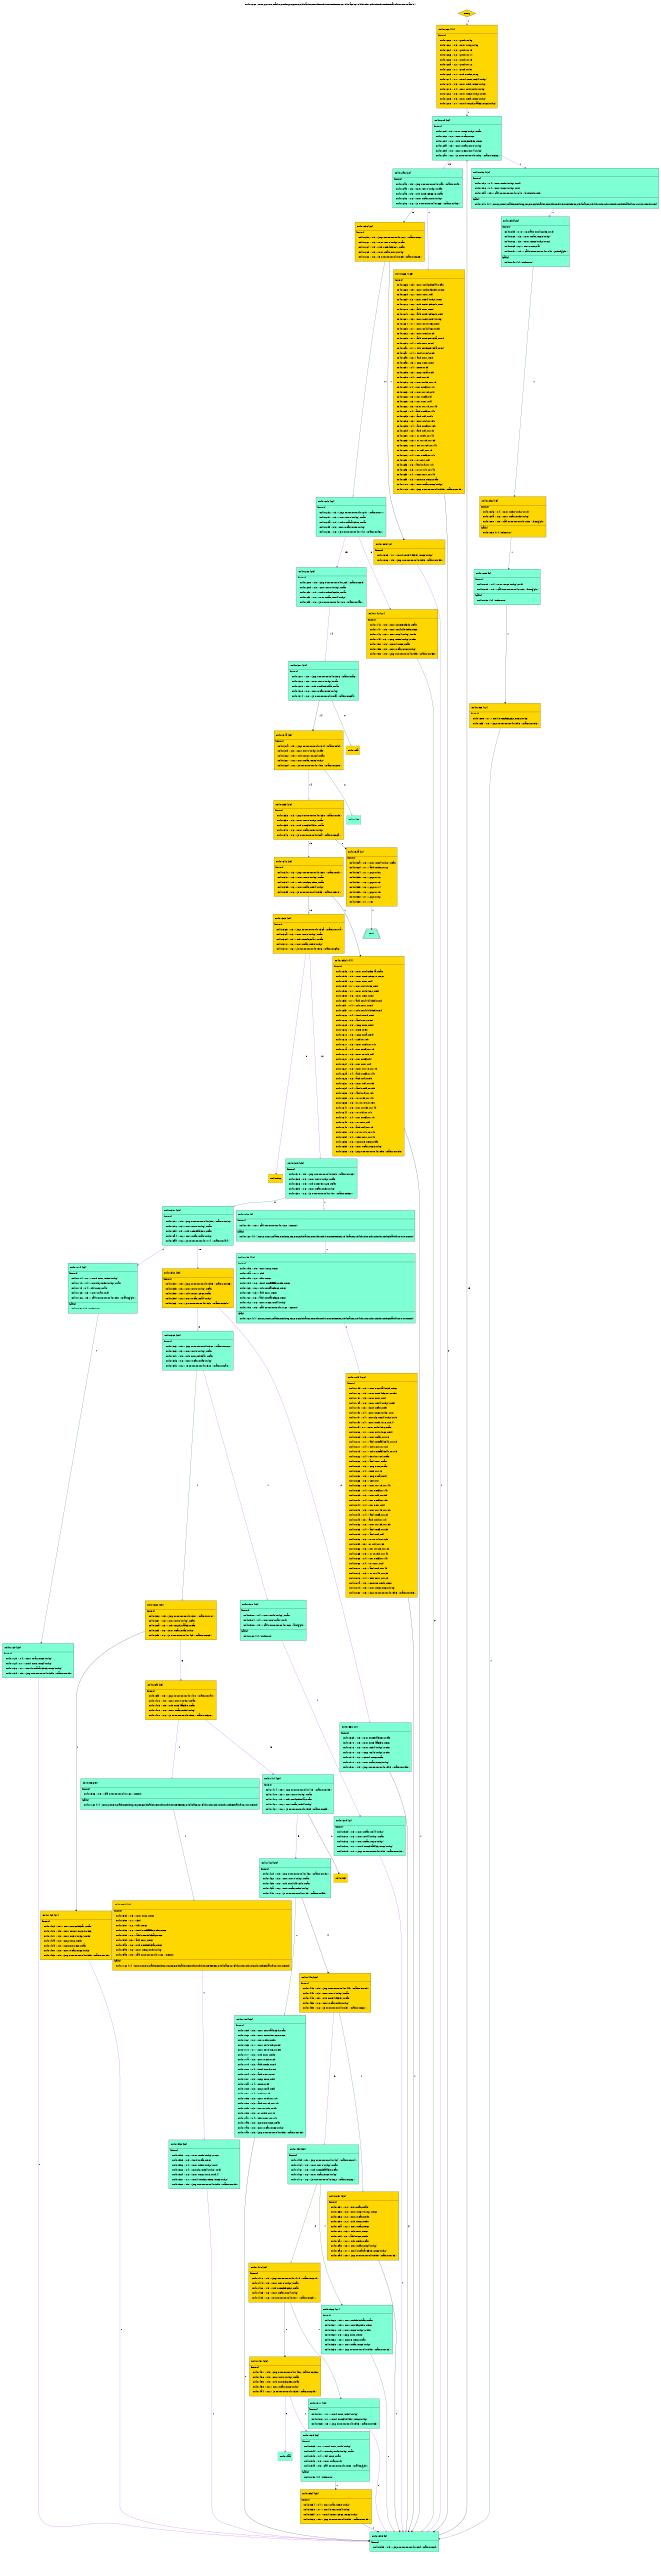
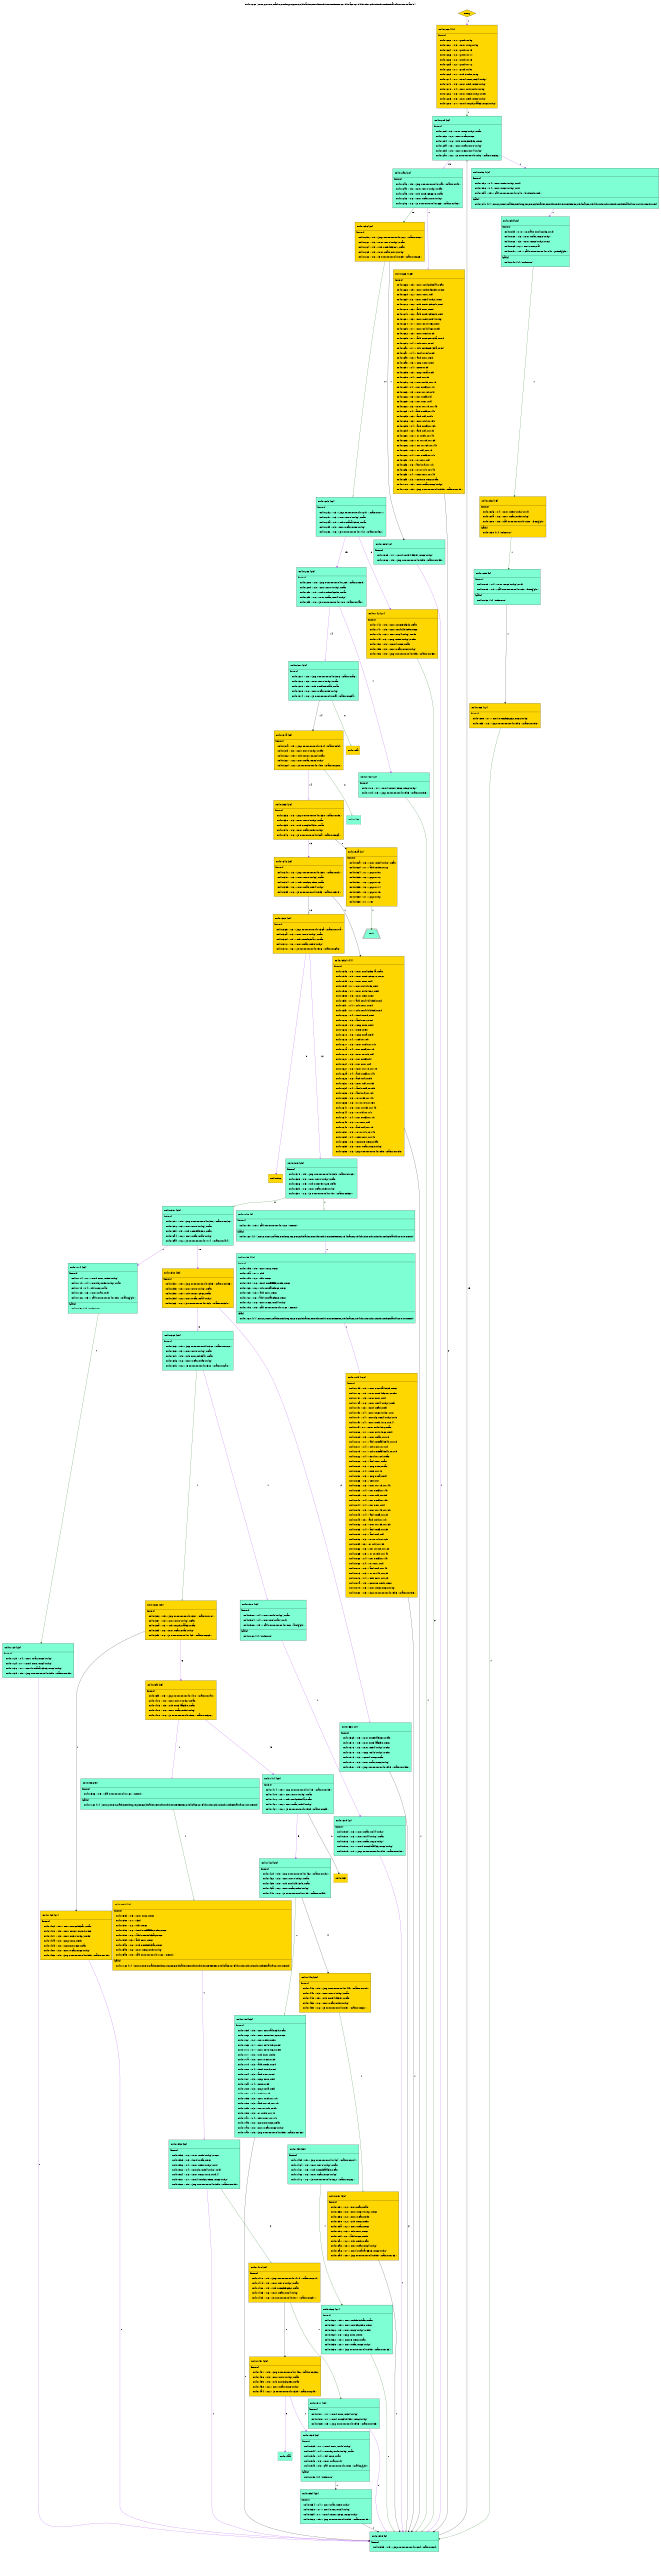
node "0x401885 [12]": fillcolor gold -> aquamarine
node "0x401708 [12]": added
edge "0x401446 [25]" -> "0x40145f [25]": removed, label "3"
edge "0x40145f [25]" -> "0x401478 [25]": now "0x4015b3 [32]" -> "0x401478 [25]"
node "0x401554 [23]": fillcolor gold -> aquamarine
